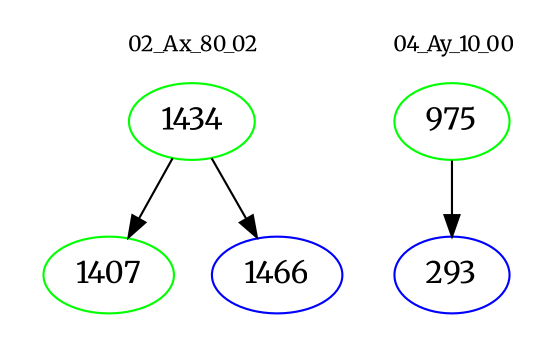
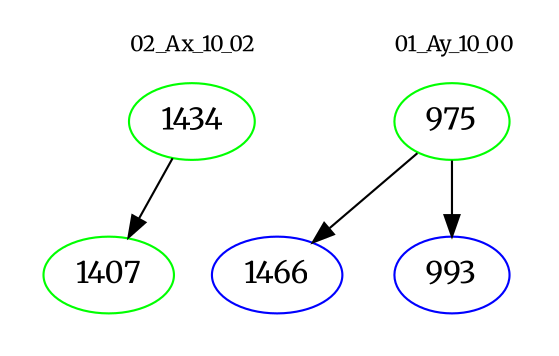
cluster "02_Ax_80_02": label "02_Ax_80_02" -> "02_Ax_10_02"
cluster "04_Ay_10_00": label "04_Ay_10_00" -> "01_Ay_10_00"
edge "1434" -> "1466": now "975" -> "1466"
node "293": label "293" -> "993"
